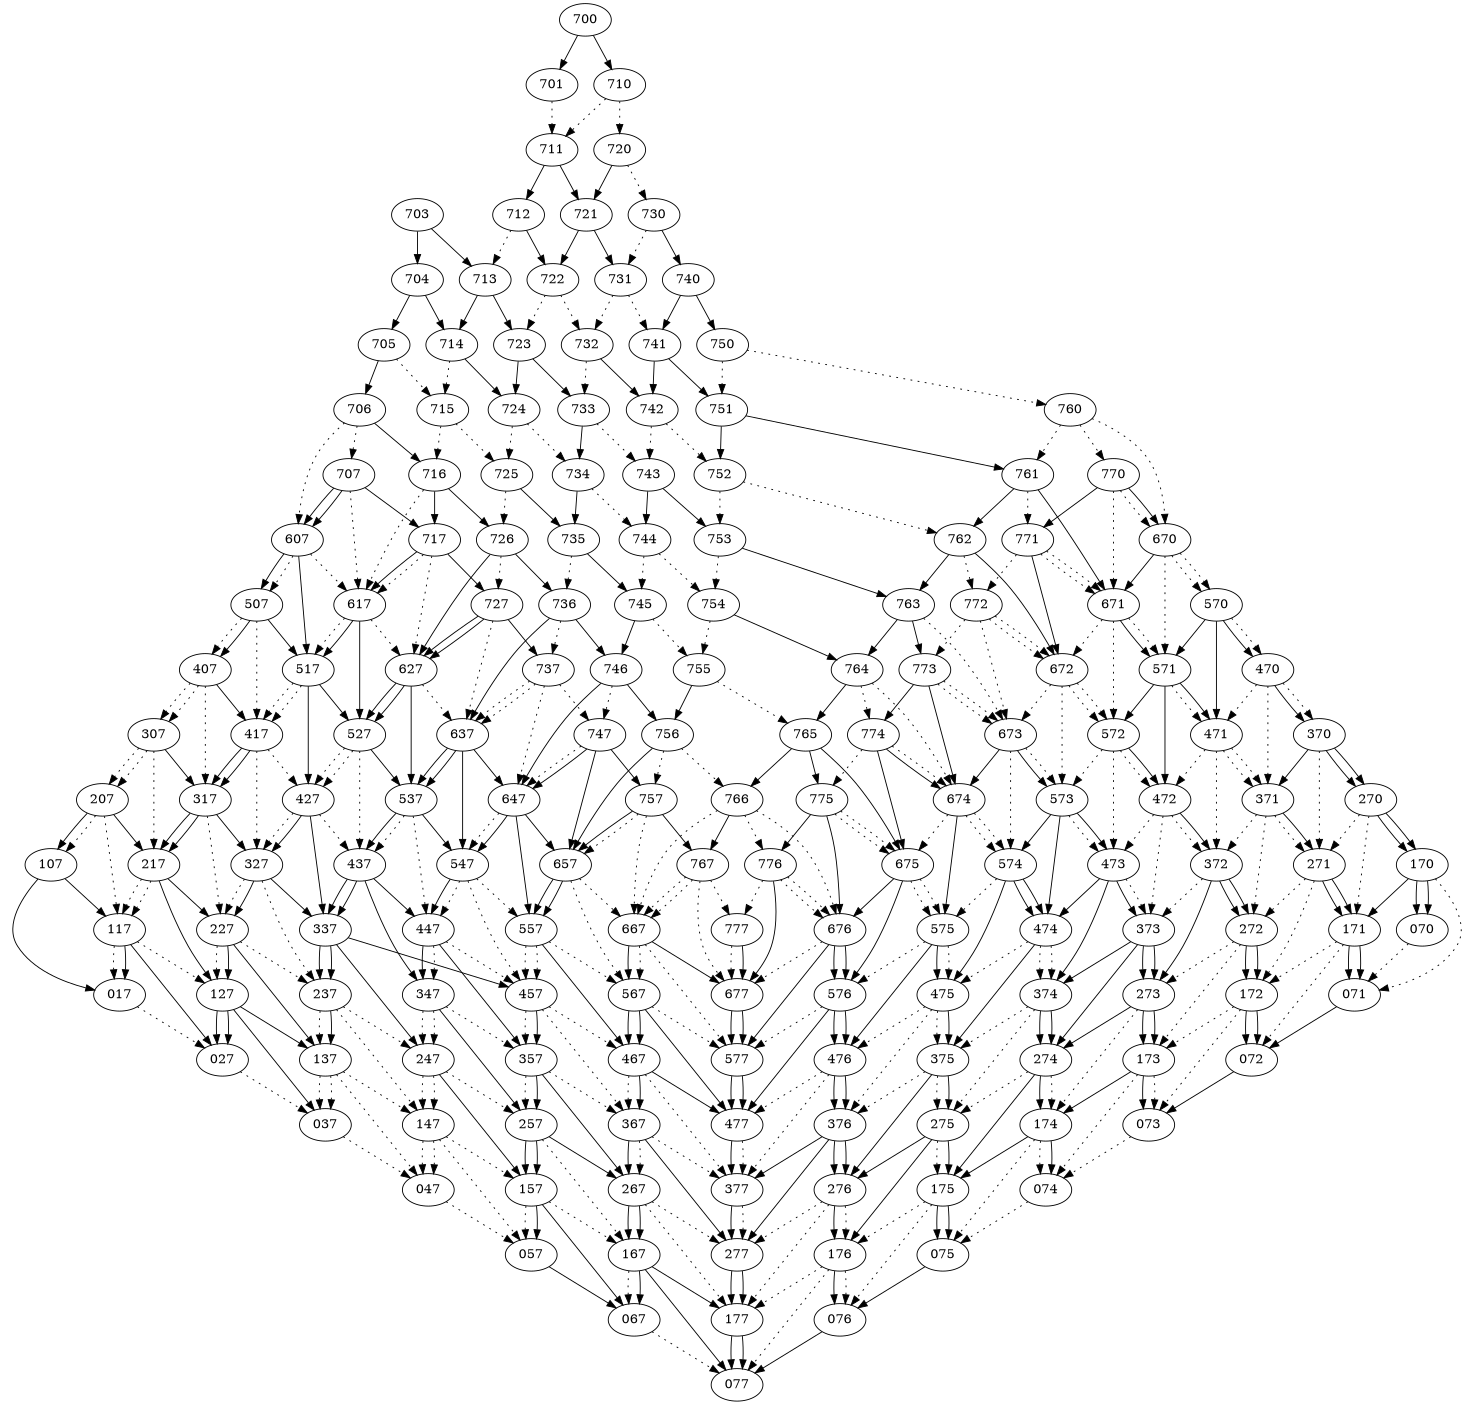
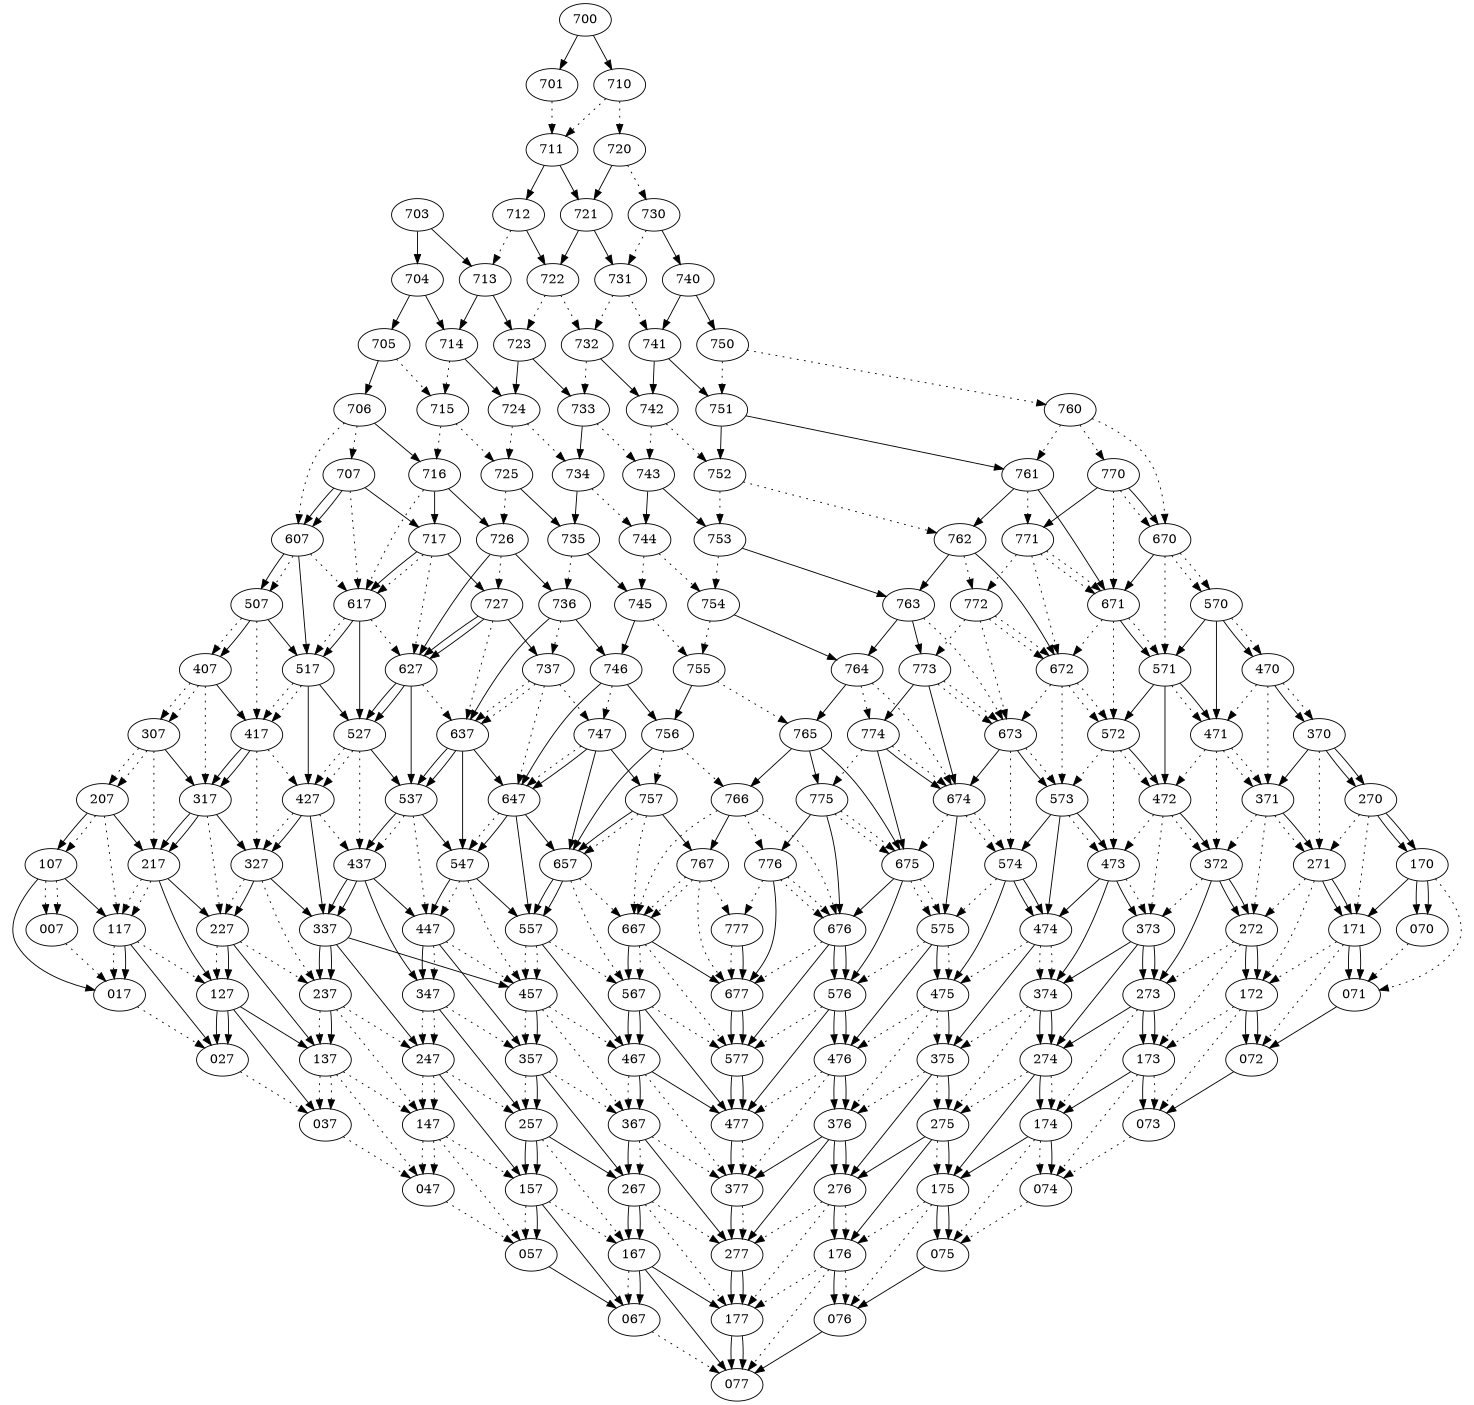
edge "771" -> "672": style bold -> dotted
edge "547" -> "557": style dotted -> bold
node "007": added
